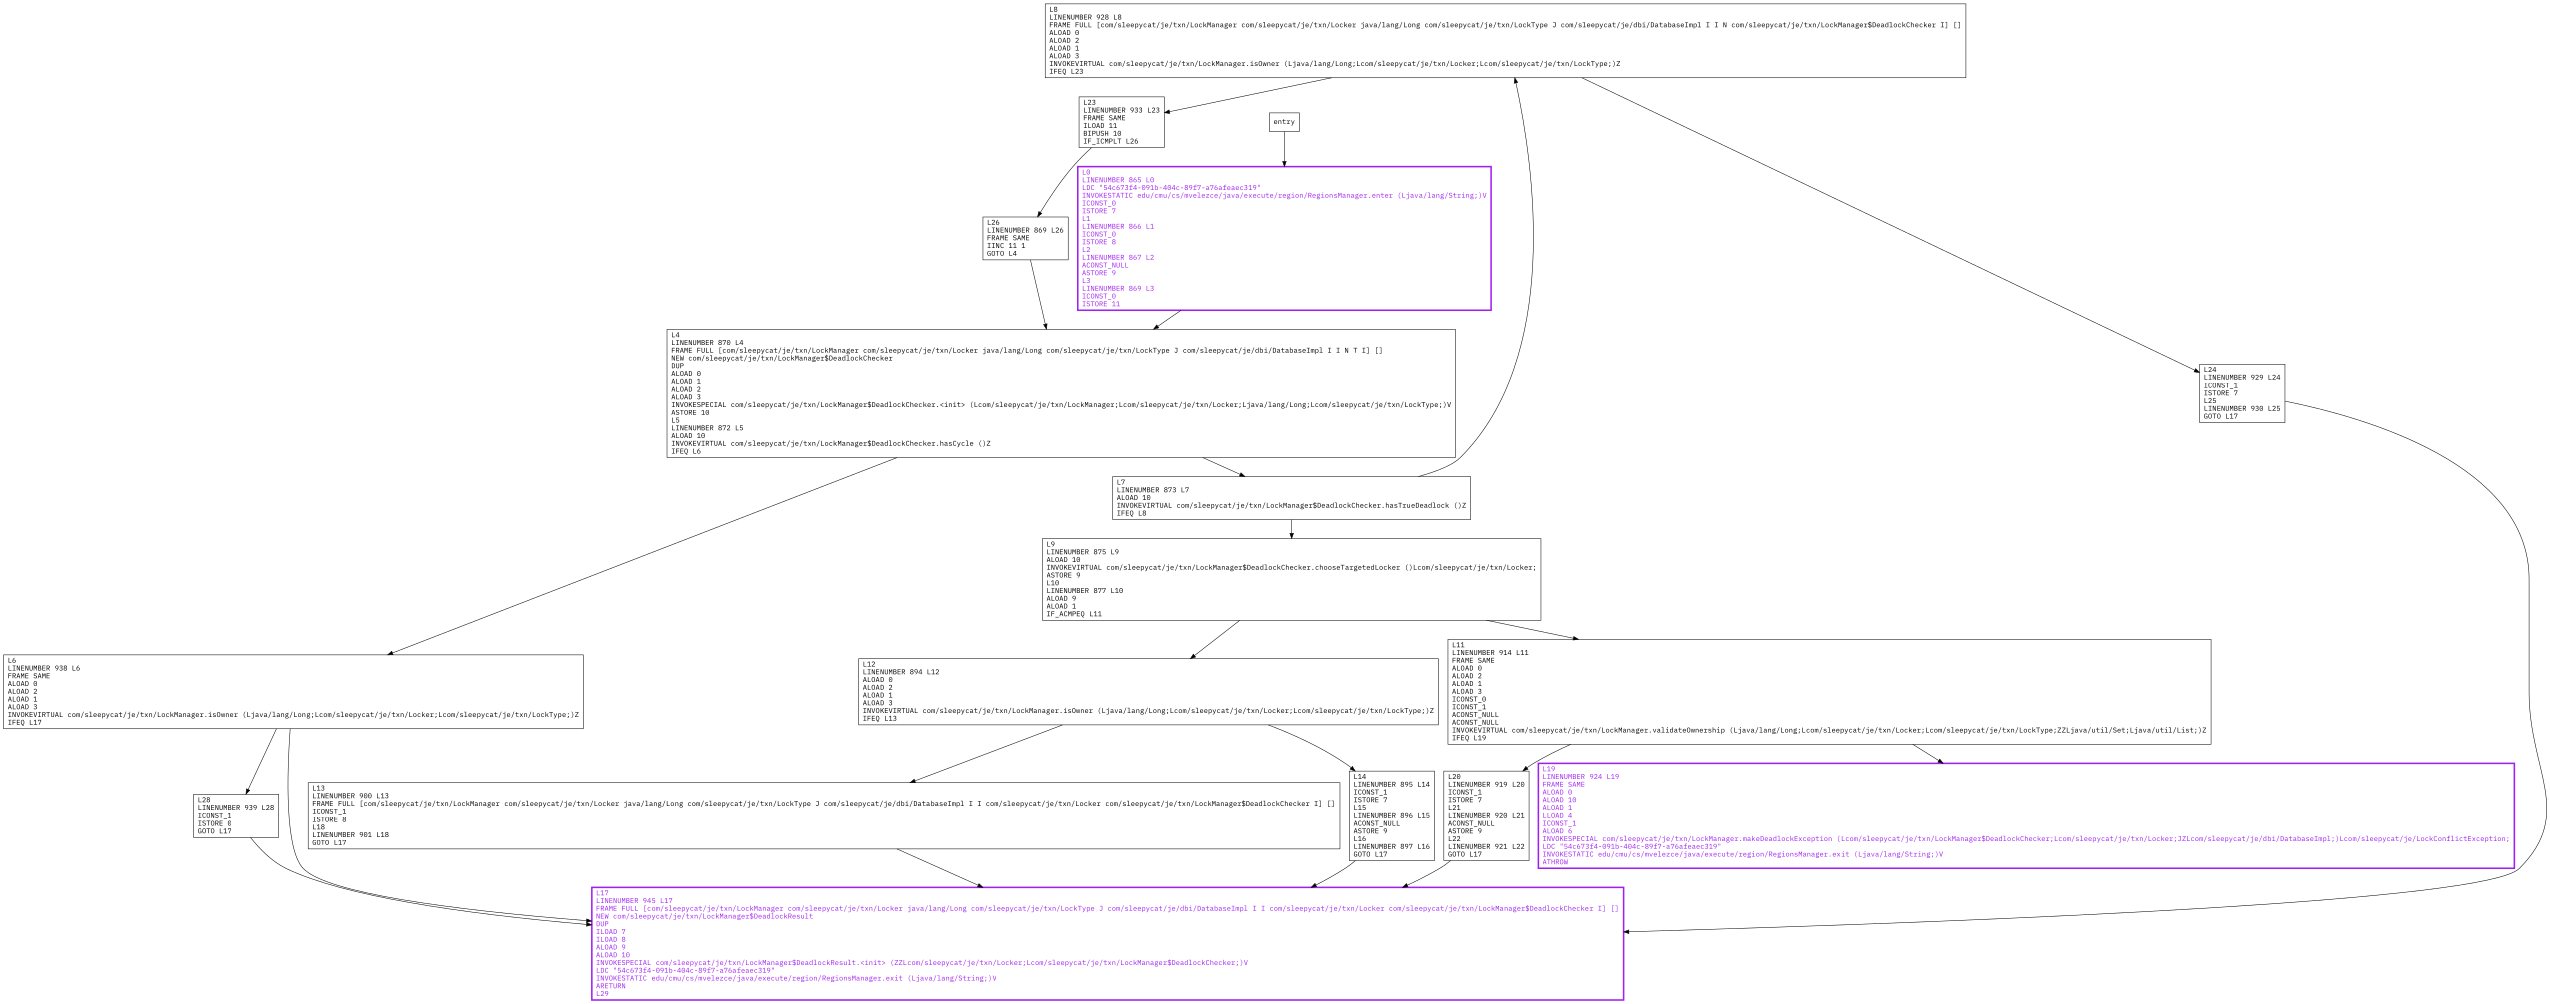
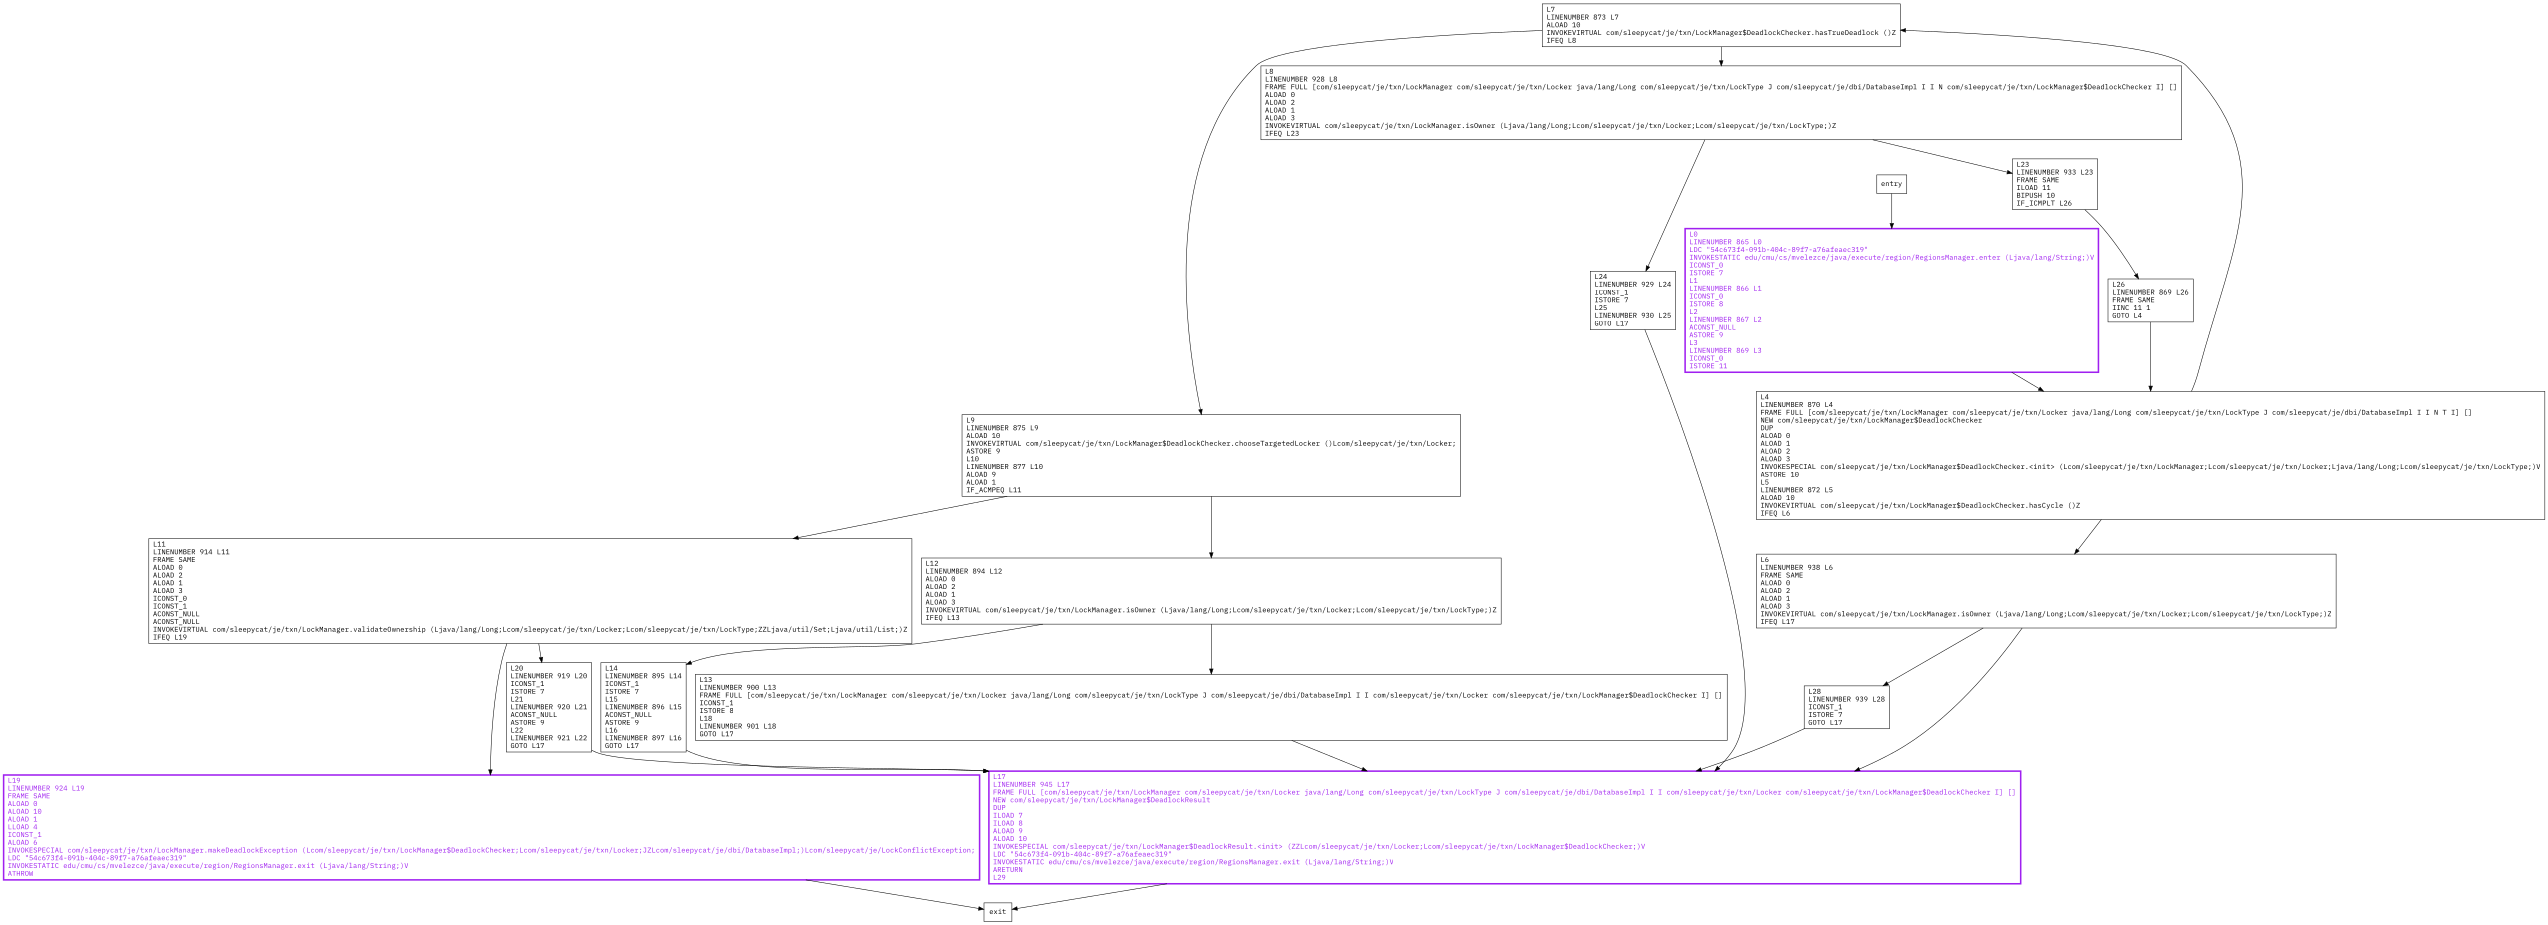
node "L28 LINENUMBER 939 L28 ICONST_1 ISTORE 0 GOTO L17": label "L28 LINENUMBER 939 L28 ICONST_1 ISTORE 0 GOTO L17" -> "L28 LINENUMBER 939 L28 ICONST_1 ISTORE 7 GOTO L17"
node "exit": added
